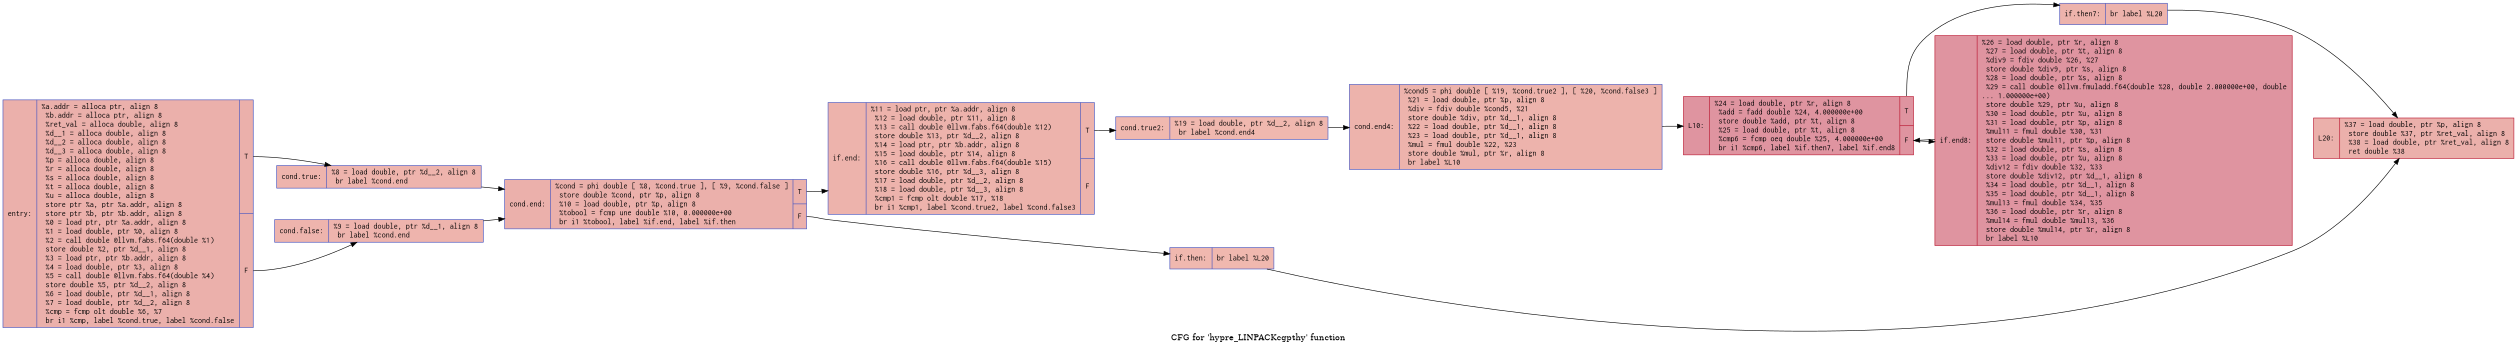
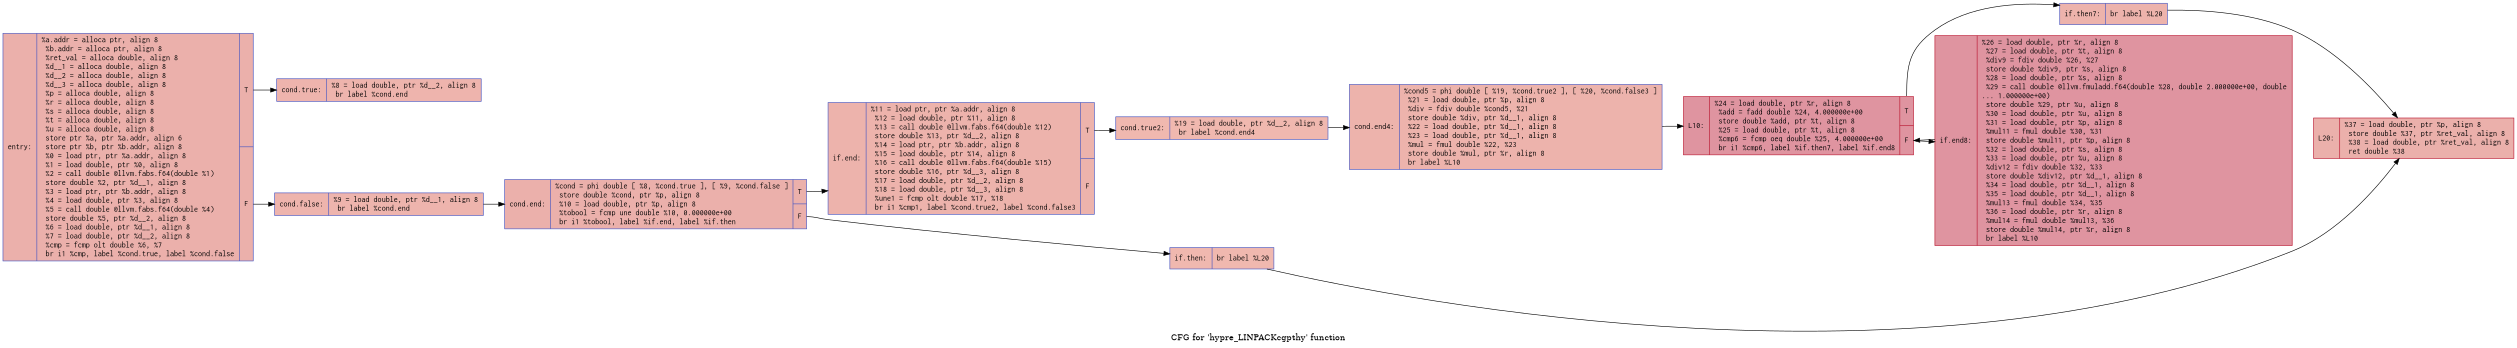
edge "cond.true:" -> "cond.end:": removed
node "if.end:": text "%cmp1 = fcmp olt double %17, %18" -> "%une1 = fcmp olt double %17, %18"
node "entry:": text "store ptr %a, ptr %a.addr, align 8" -> "store ptr %a, ptr %a.addr, align 6"
